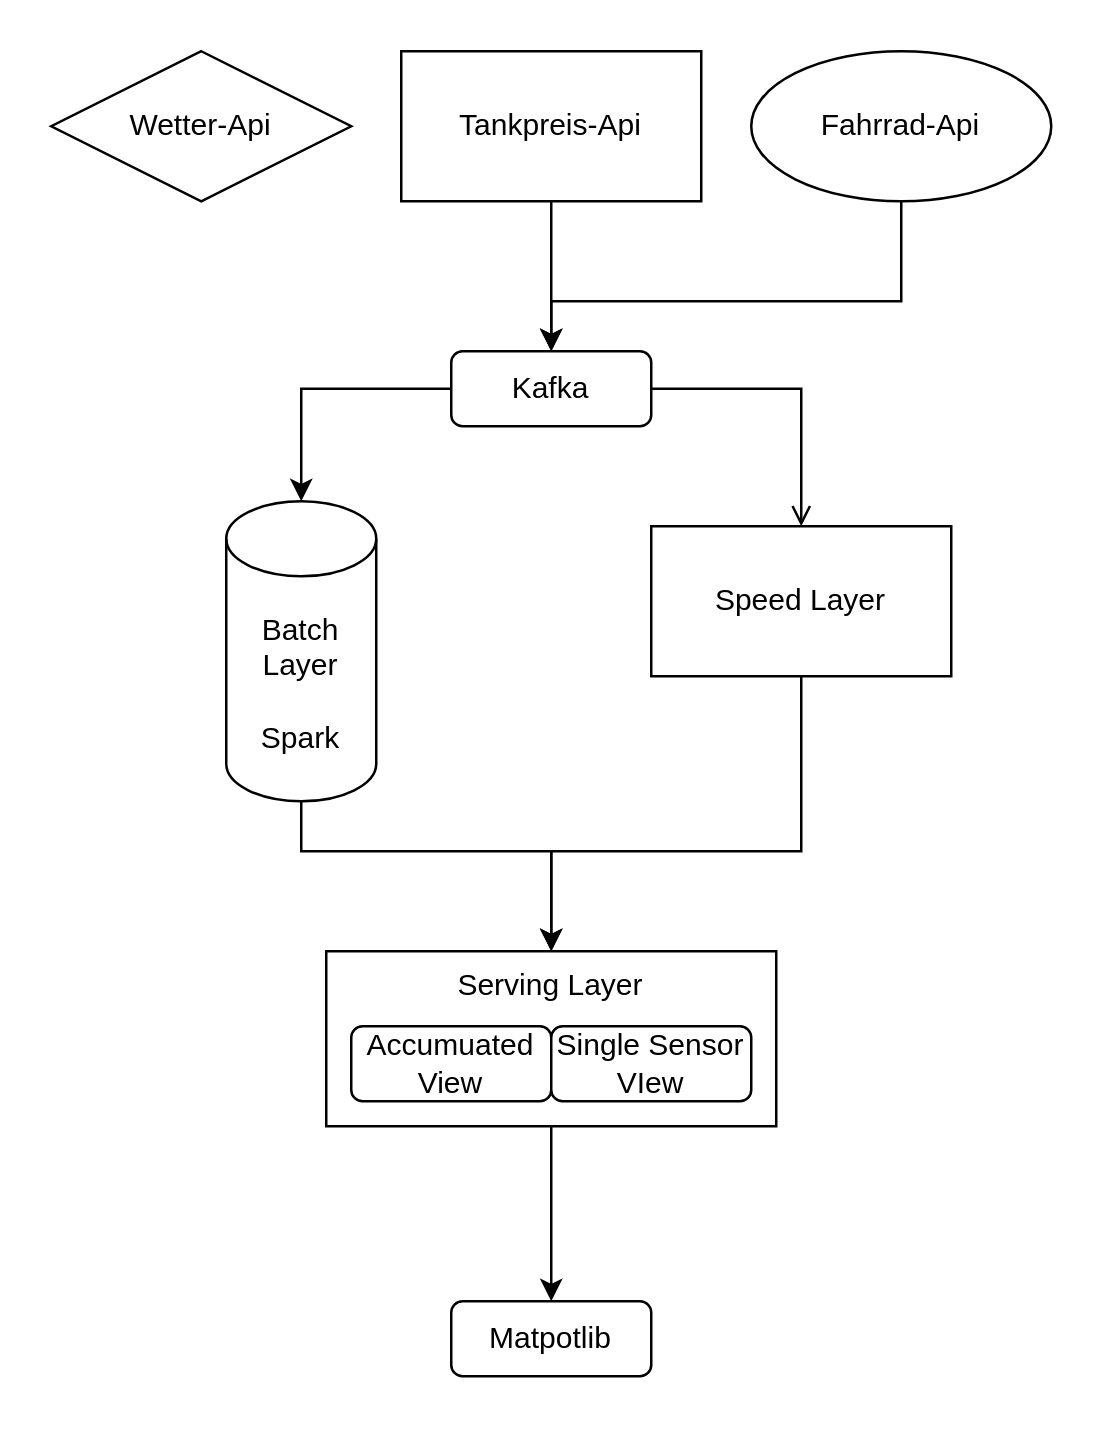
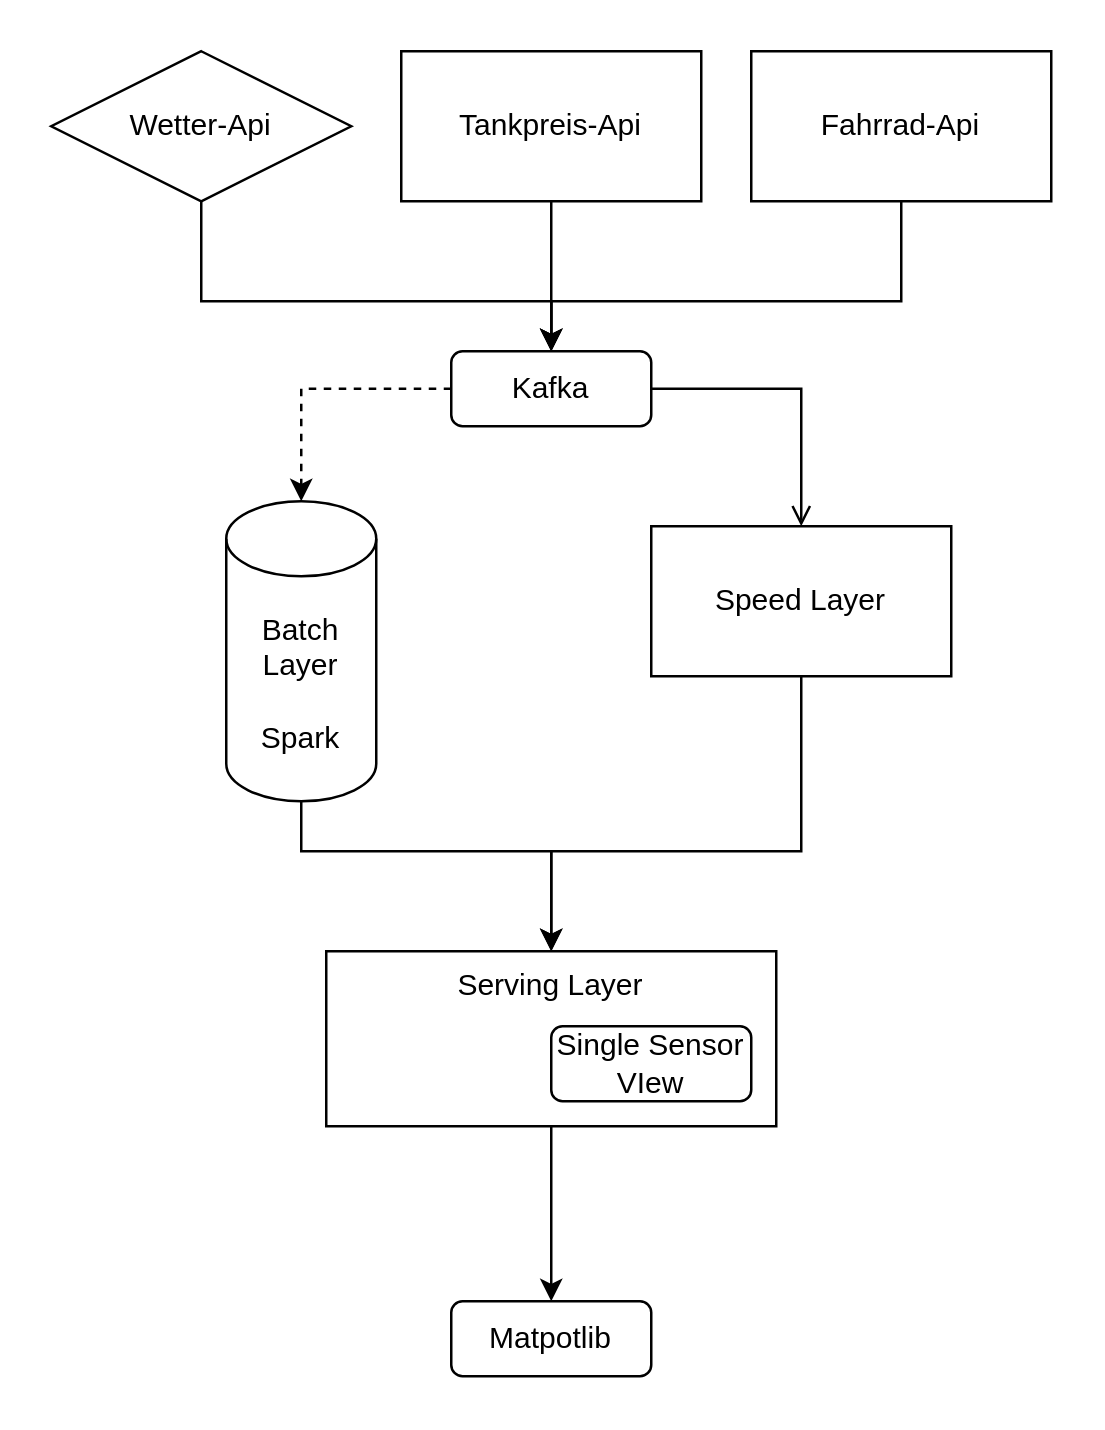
node "Fahrrad-Api": shape ellipse -> rectangle
edge "Wetter-Api" -> "Kafka": added
edge "Kafka" -> "Batch Layer Spark": style solid -> dashed
node "Accumuated View": removed
